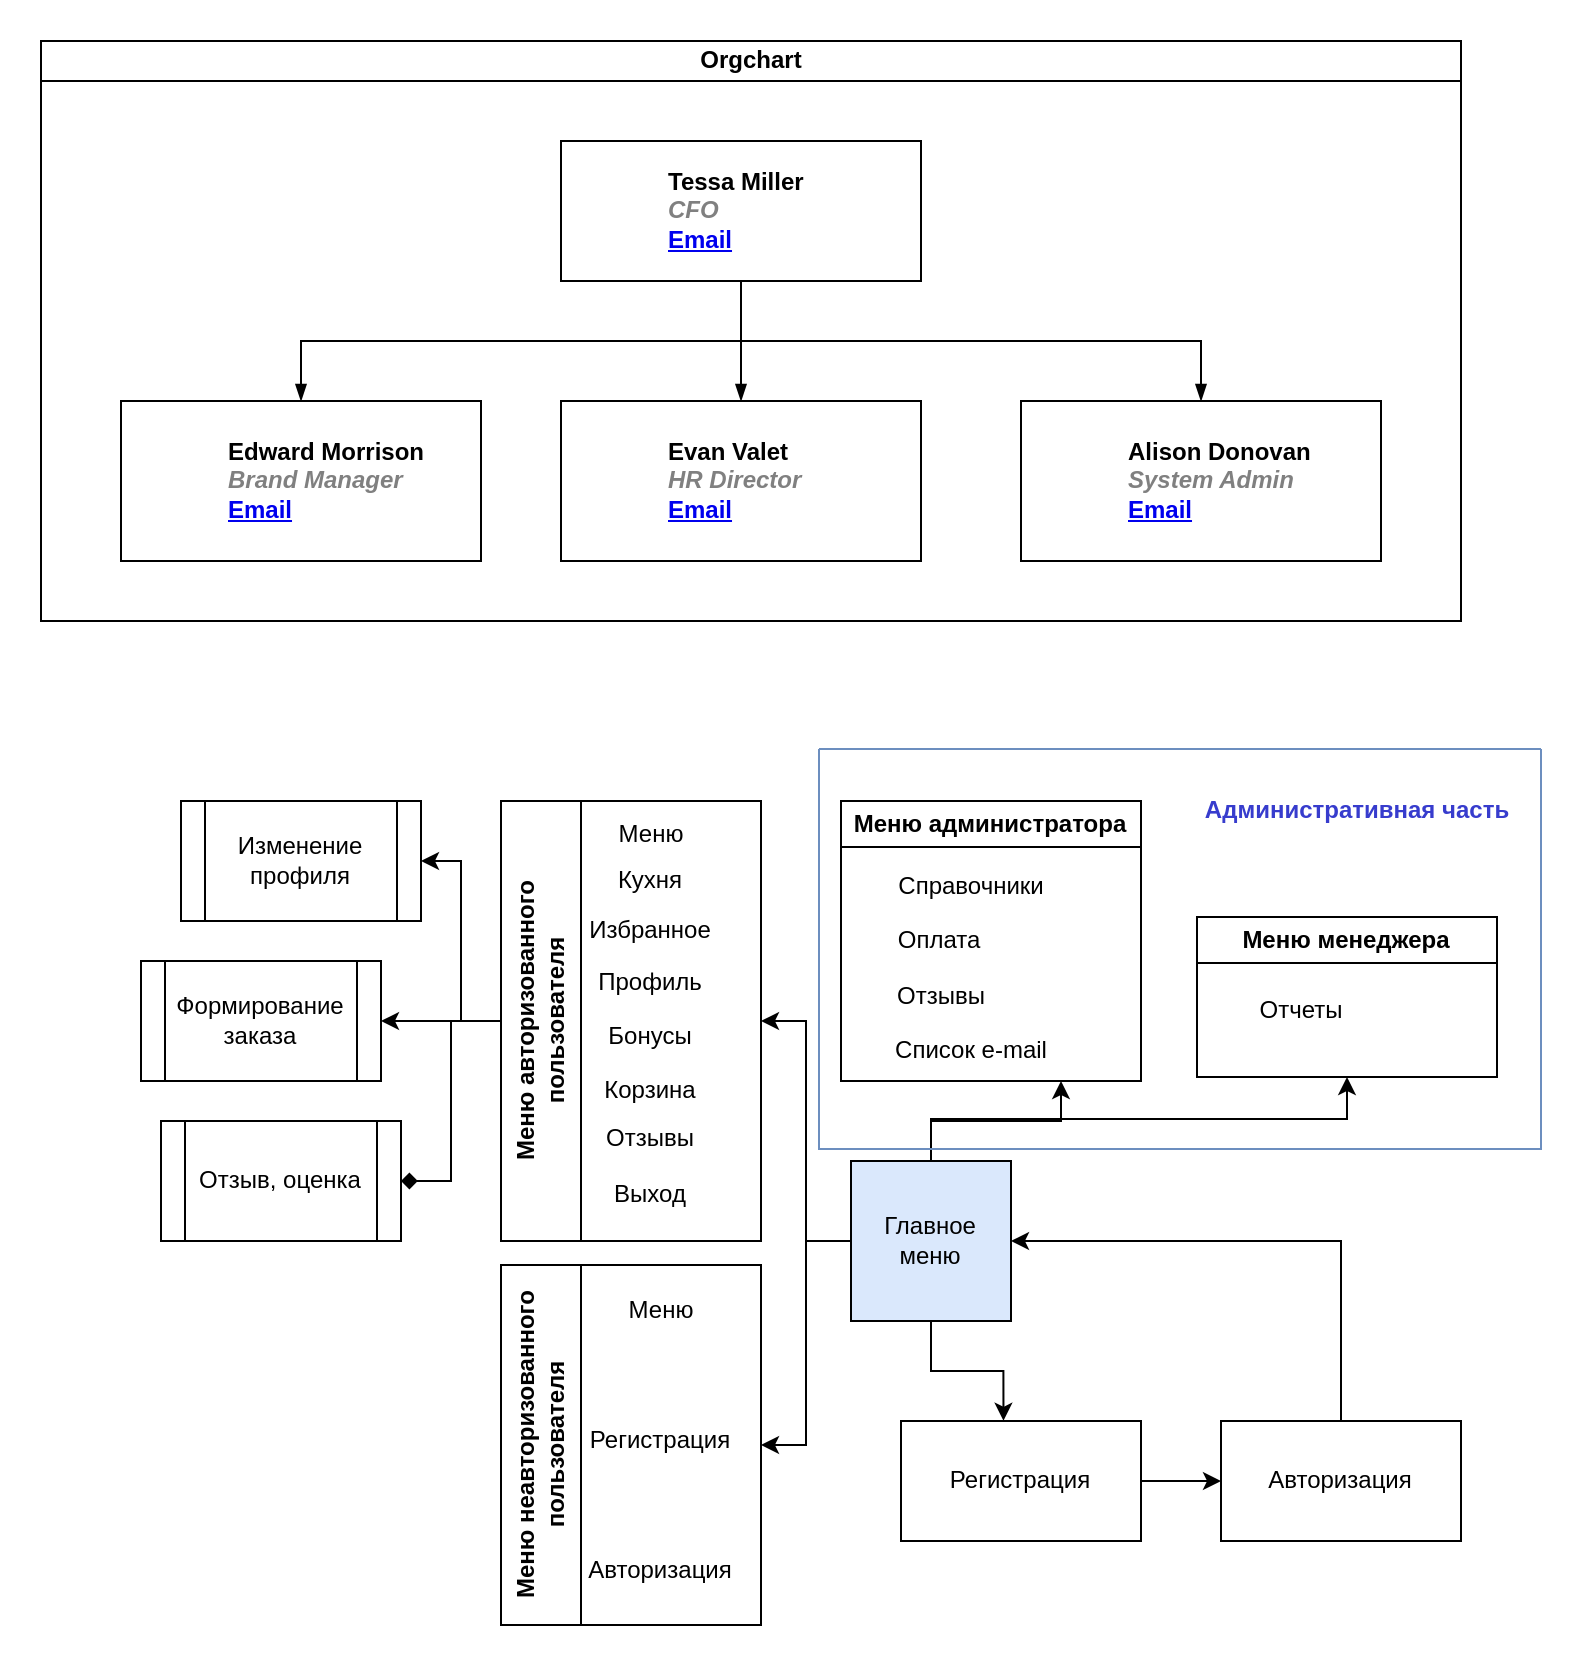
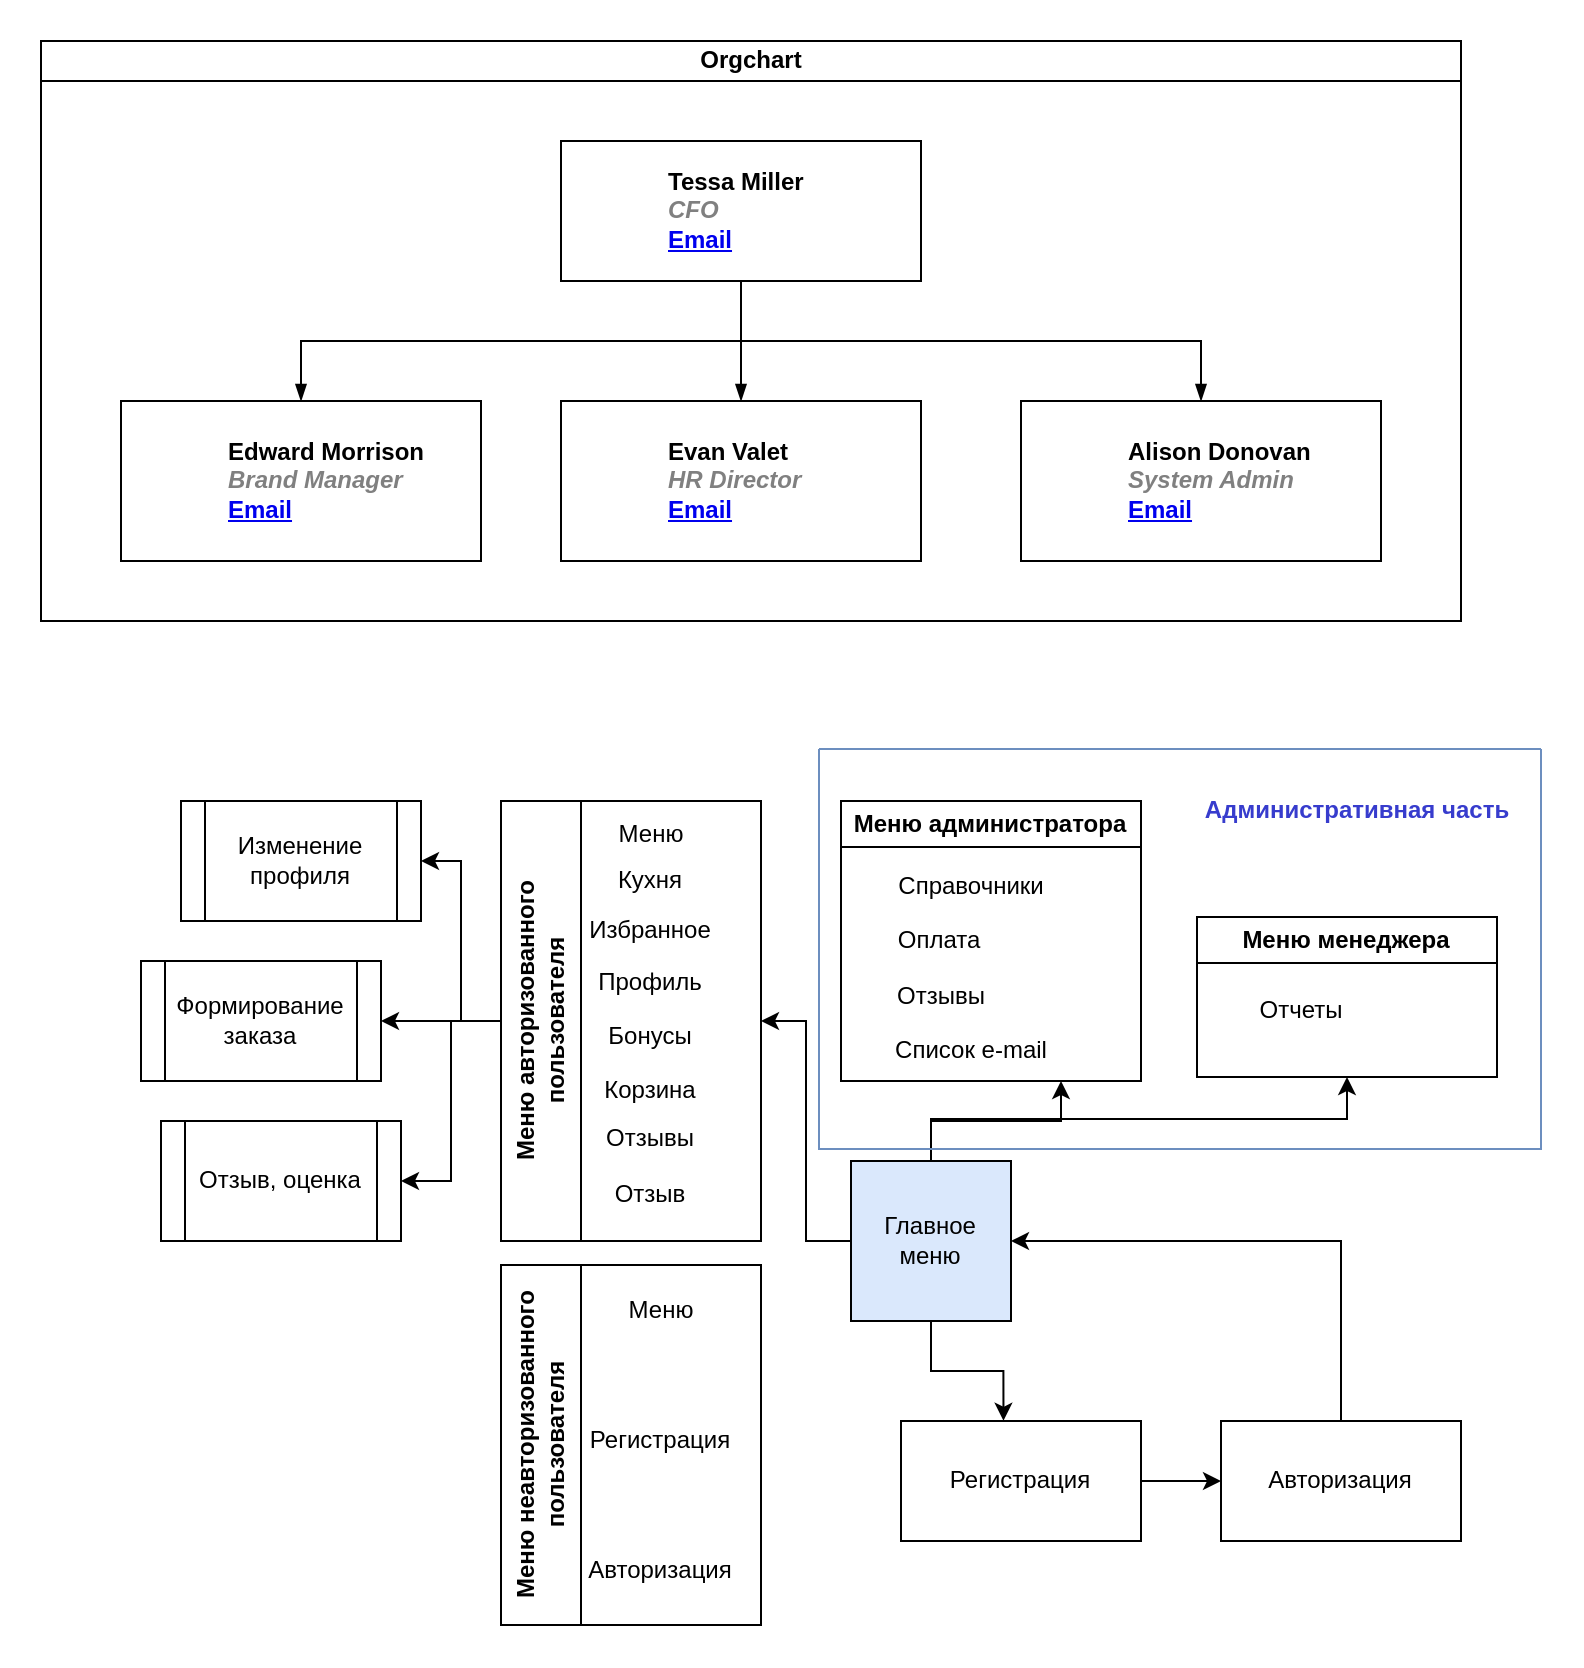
edge "Меню авторизованного пользователя" -> "Отзыв, оценка": arrowhead diamond -> classic
node "Выход": label "Выход" -> "Отзыв"
edge "Главное меню" -> "Меню неавторизованного пользователя": removed
